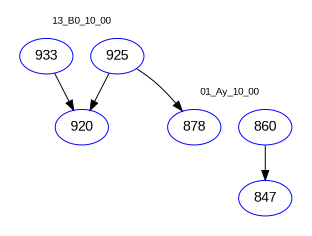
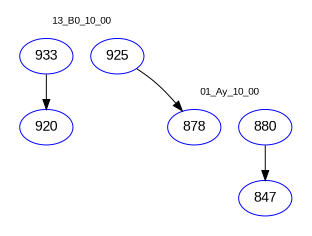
edge "925" -> "920": removed
node "860": label "860" -> "880"
